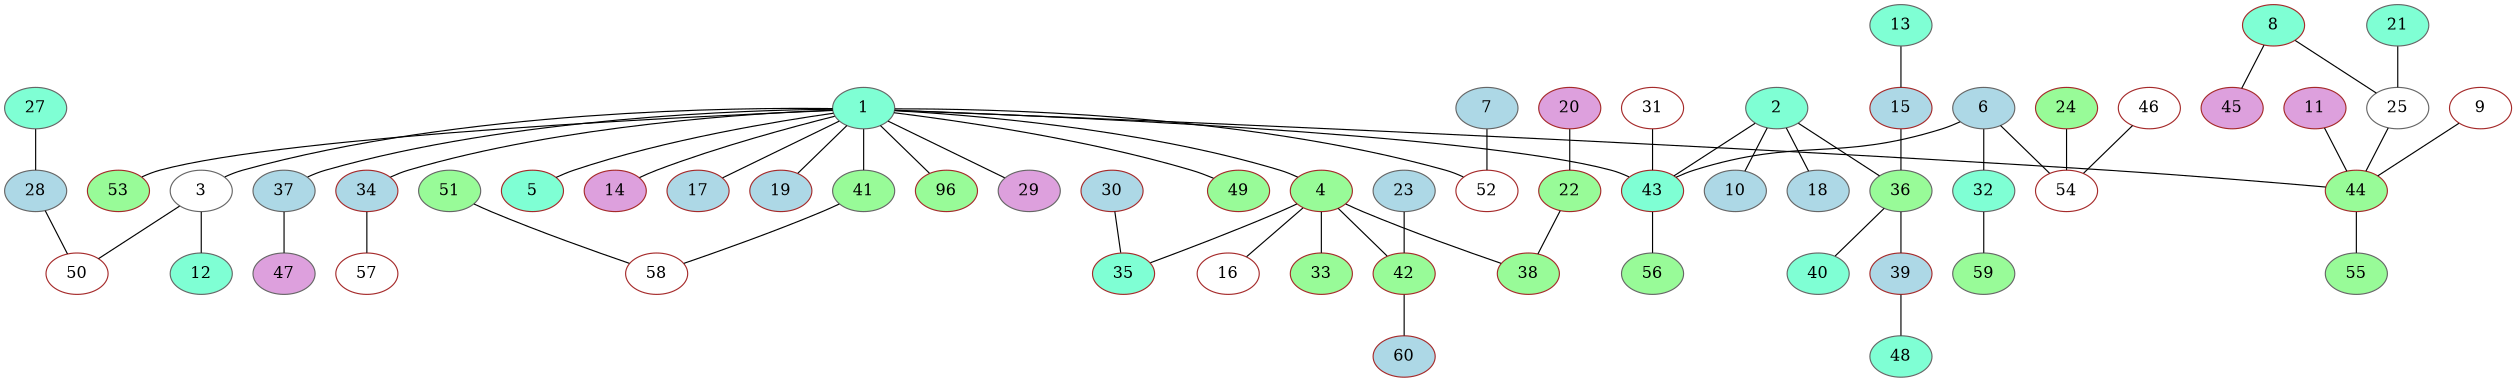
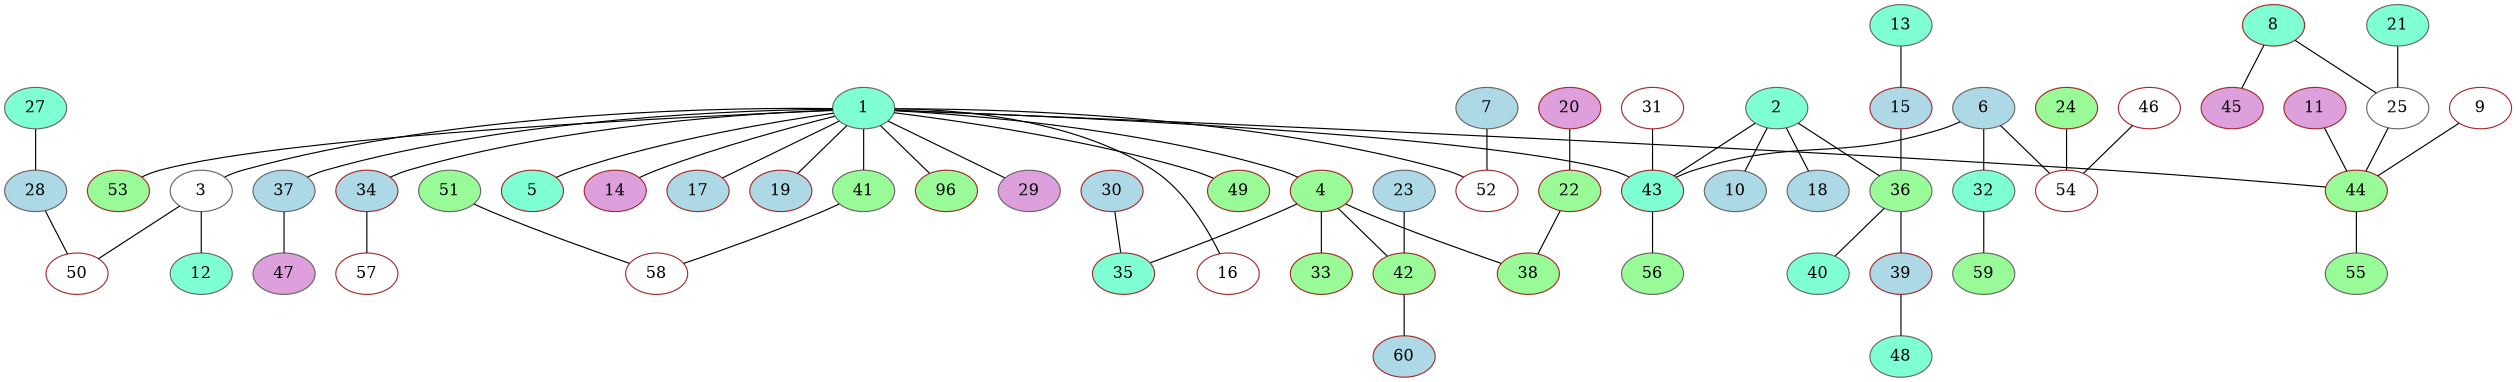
edge "4" -- "16": now "1" -- "16"
